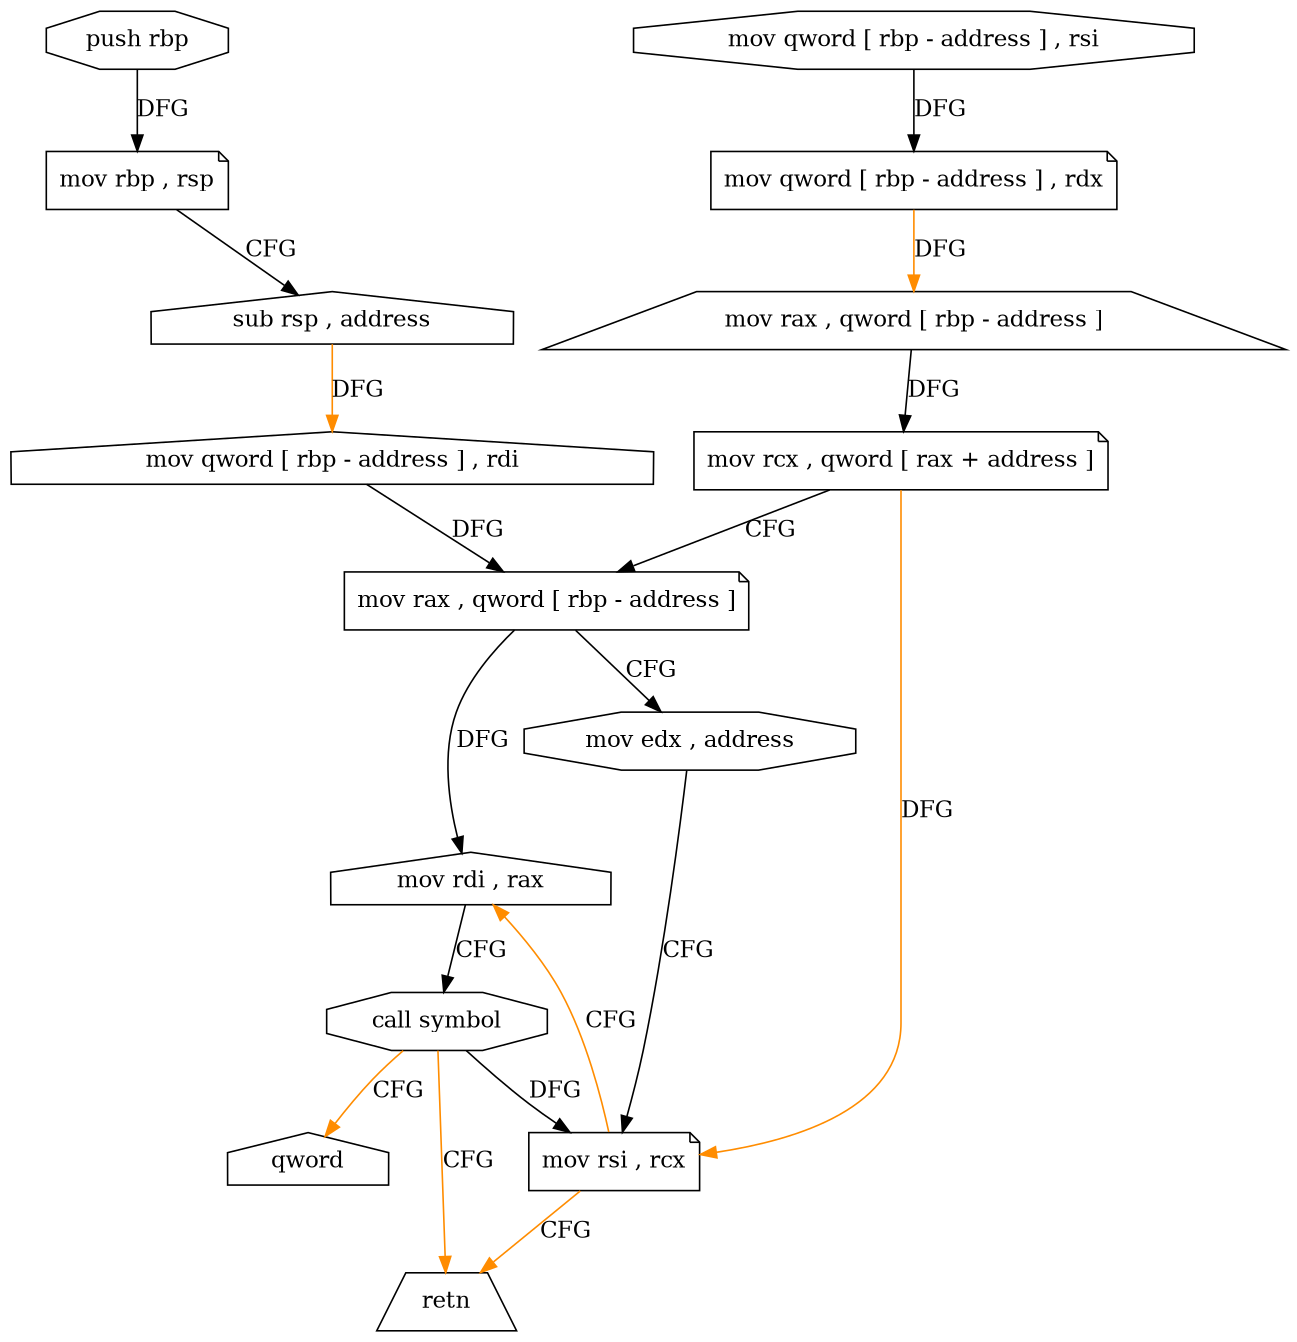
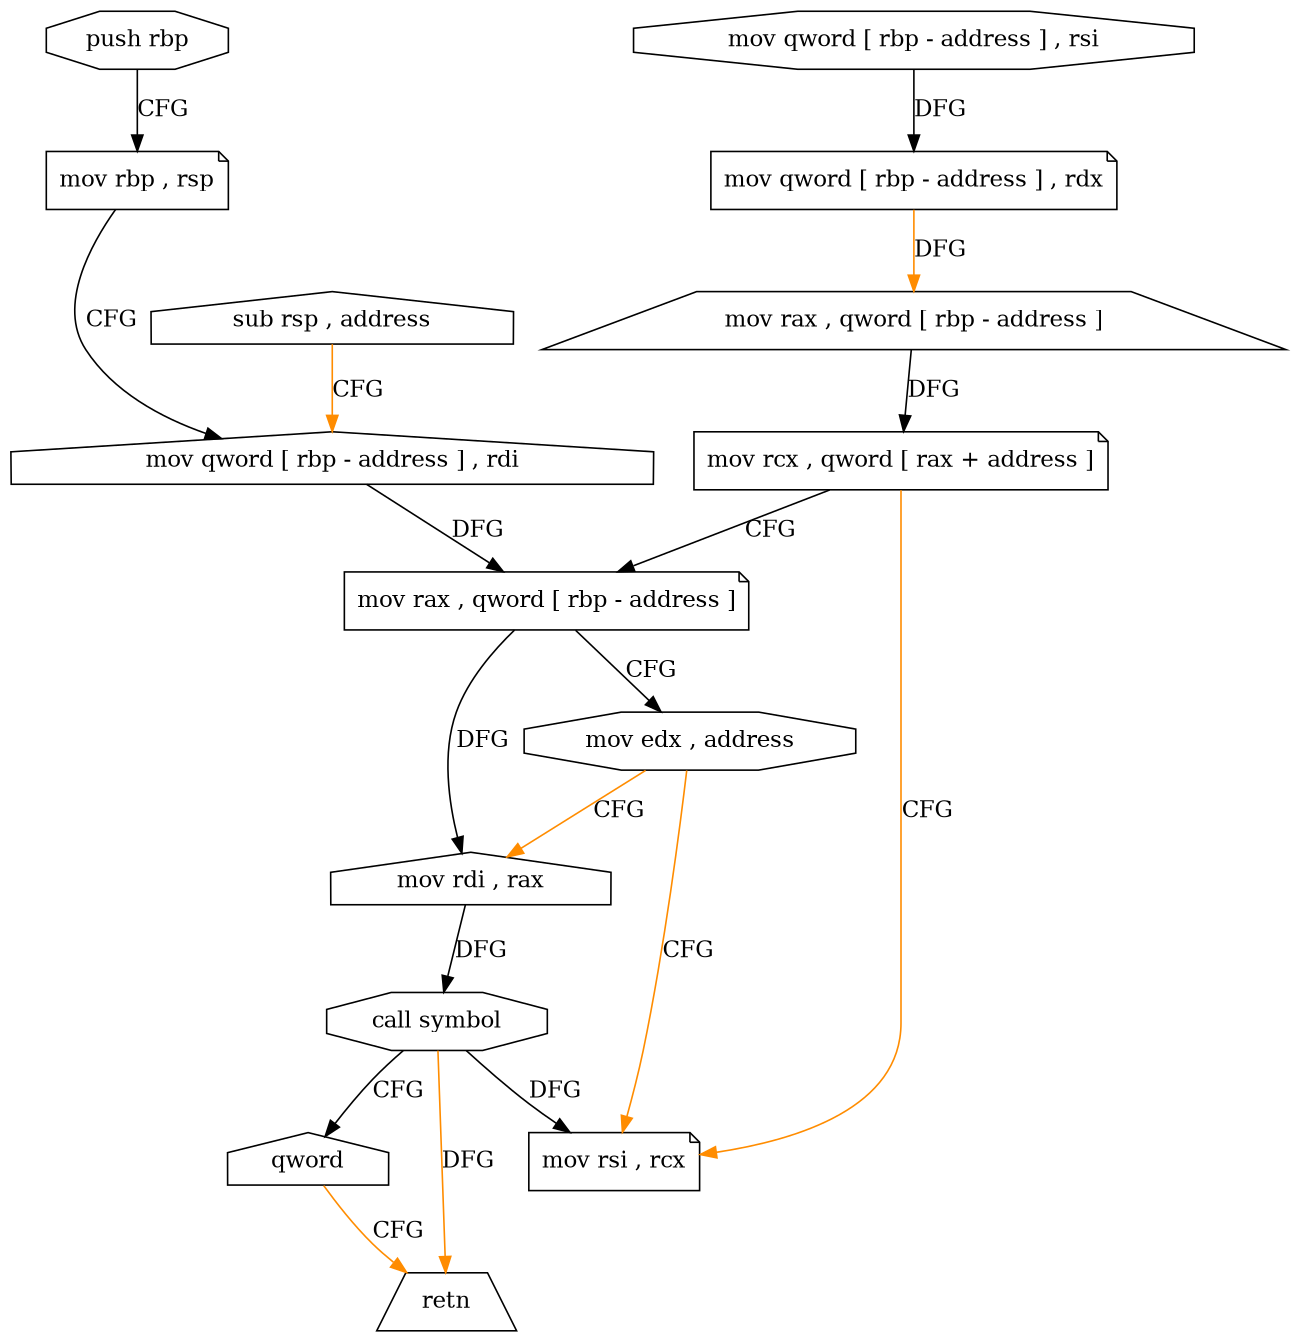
edge "push rbp" -> "mov rbp , rsp": label "DFG" -> "CFG"
edge "mov rbp , rsp" -> "sub rsp , address": now "mov rbp , rsp" -> "mov qword [ rbp - address ] , rdi"
edge "sub rsp , address" -> "mov qword [ rbp - address ] , rdi": label "DFG" -> "CFG"
edge "mov rcx , qword [ rax + address ]" -> "mov rsi , rcx": label "DFG" -> "CFG"
edge "mov edx , address" -> "mov rsi , rcx": color black -> darkorange
edge "mov rdi , rax" -> "call symbol": label "CFG" -> "DFG"
edge "mov rsi , rcx" -> "mov rdi , rax": now "mov edx , address" -> "mov rdi , rax"
edge "call symbol" -> "qword": color darkorange -> black
edge "call symbol" -> "retn": label "CFG" -> "DFG"
edge "mov rsi , rcx" -> "retn": now "qword" -> "retn"
